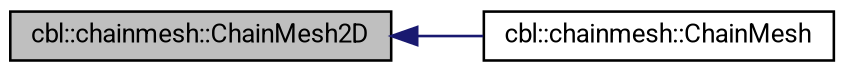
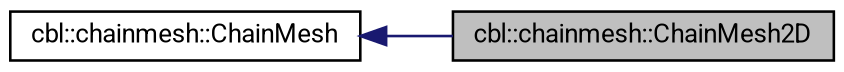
edge "cbl::chainmesh::ChainMesh" -> "cbl::chainmesh::ChainMesh2D": reversed
